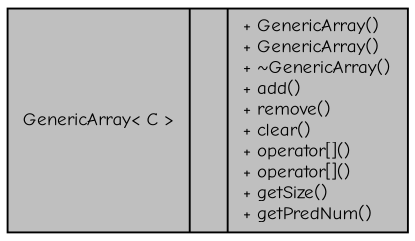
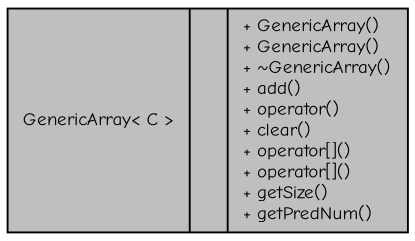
node "GenericArray< C >": text "+ remove()" -> "+ operator()"
